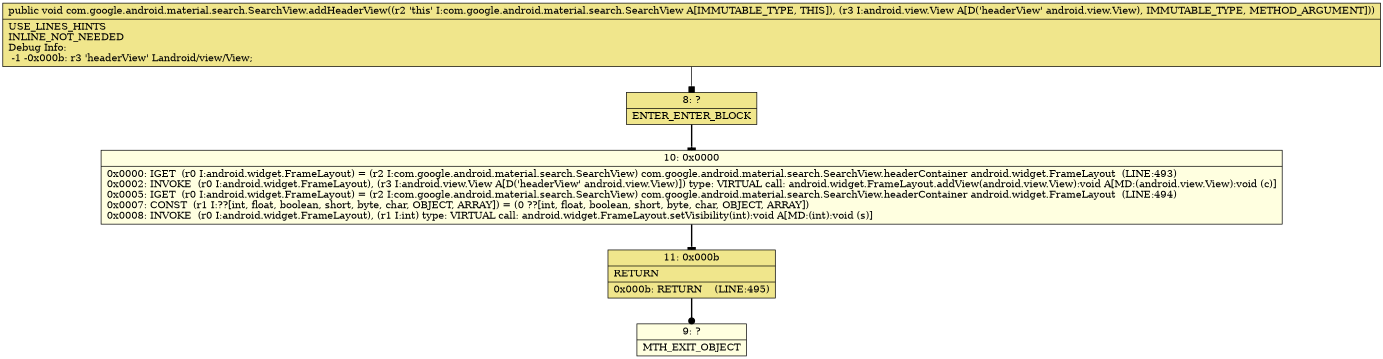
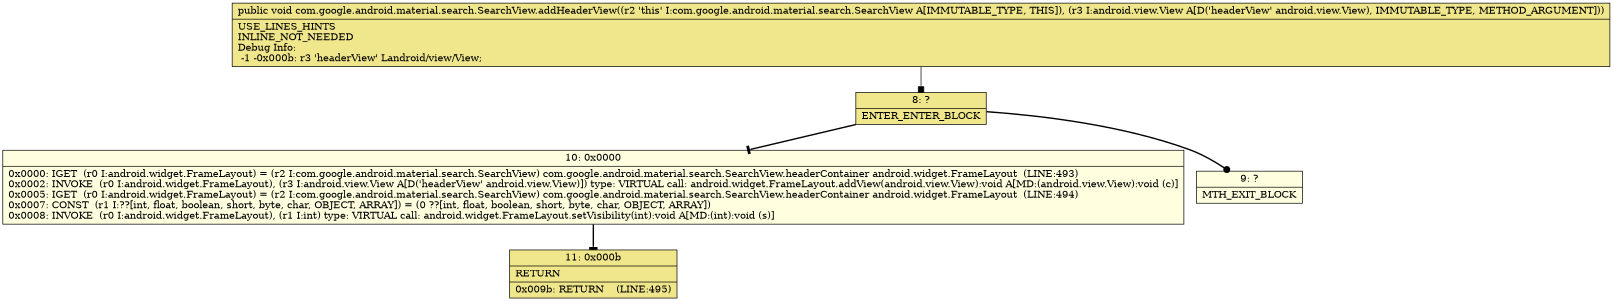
node "11: 0x000b": text "0x000b: RETURN    (LINE:495)" -> "0x009b: RETURN    (LINE:495)"
edge "11: 0x000b" -> "9: ?": now "8: ?" -> "9: ?"
node "9: ?": text "MTH_EXIT_OBJECT" -> "MTH_EXIT_BLOCK"
